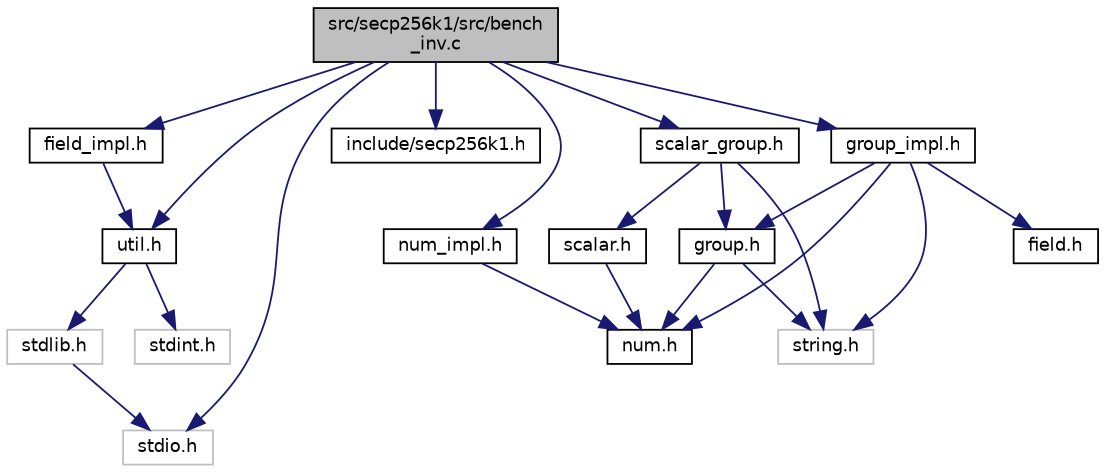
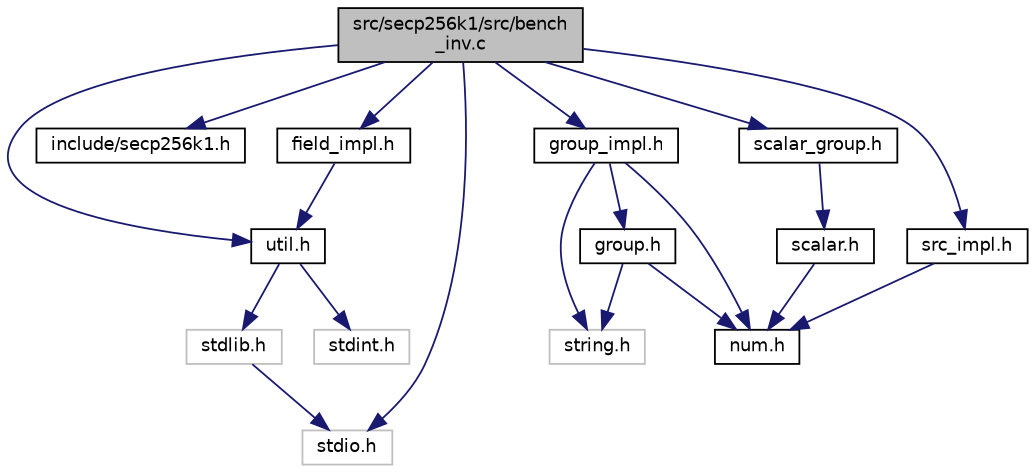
edge "scalar_group.h" -> "group.h": removed
edge "scalar_group.h" -> "string.h": removed
node "num_impl.h": label "num_impl.h" -> "src_impl.h"
node "field.h": removed
